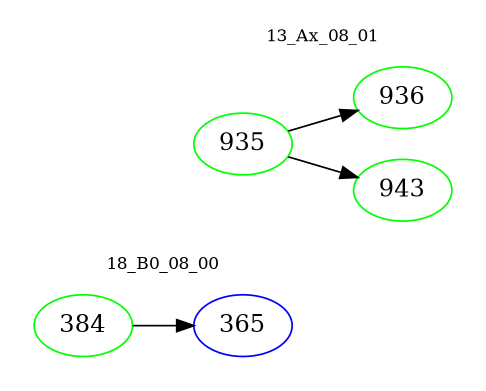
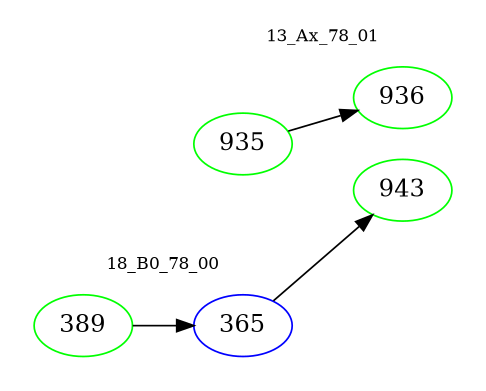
cluster "13_Ax_08_01": label "13_Ax_08_01" -> "13_Ax_78_01"
edge "935" -> "943": now "365" -> "943"
cluster "18_B0_08_00": label "18_B0_08_00" -> "18_B0_78_00"
node "384": label "384" -> "389"
